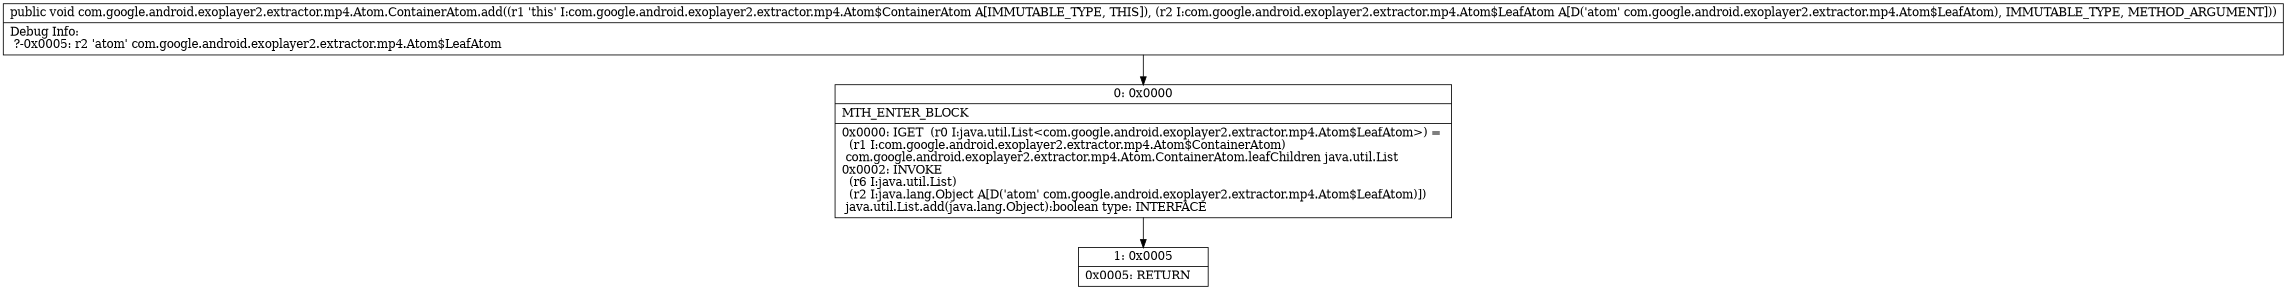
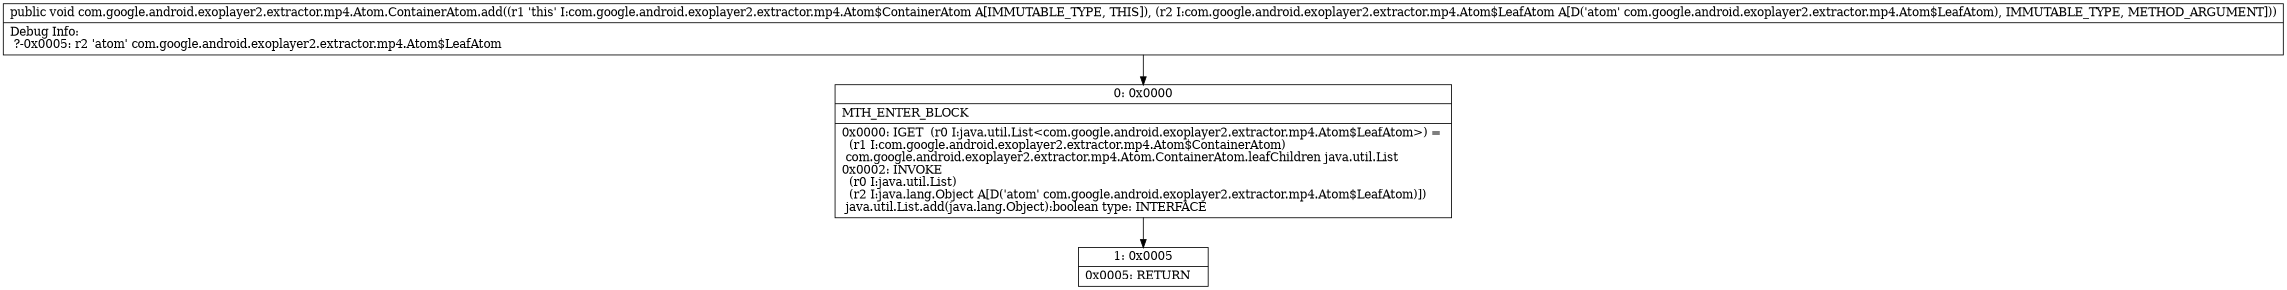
node "0: 0x0000": text "(r6 I:java.util.List)" -> "(r0 I:java.util.List)"
